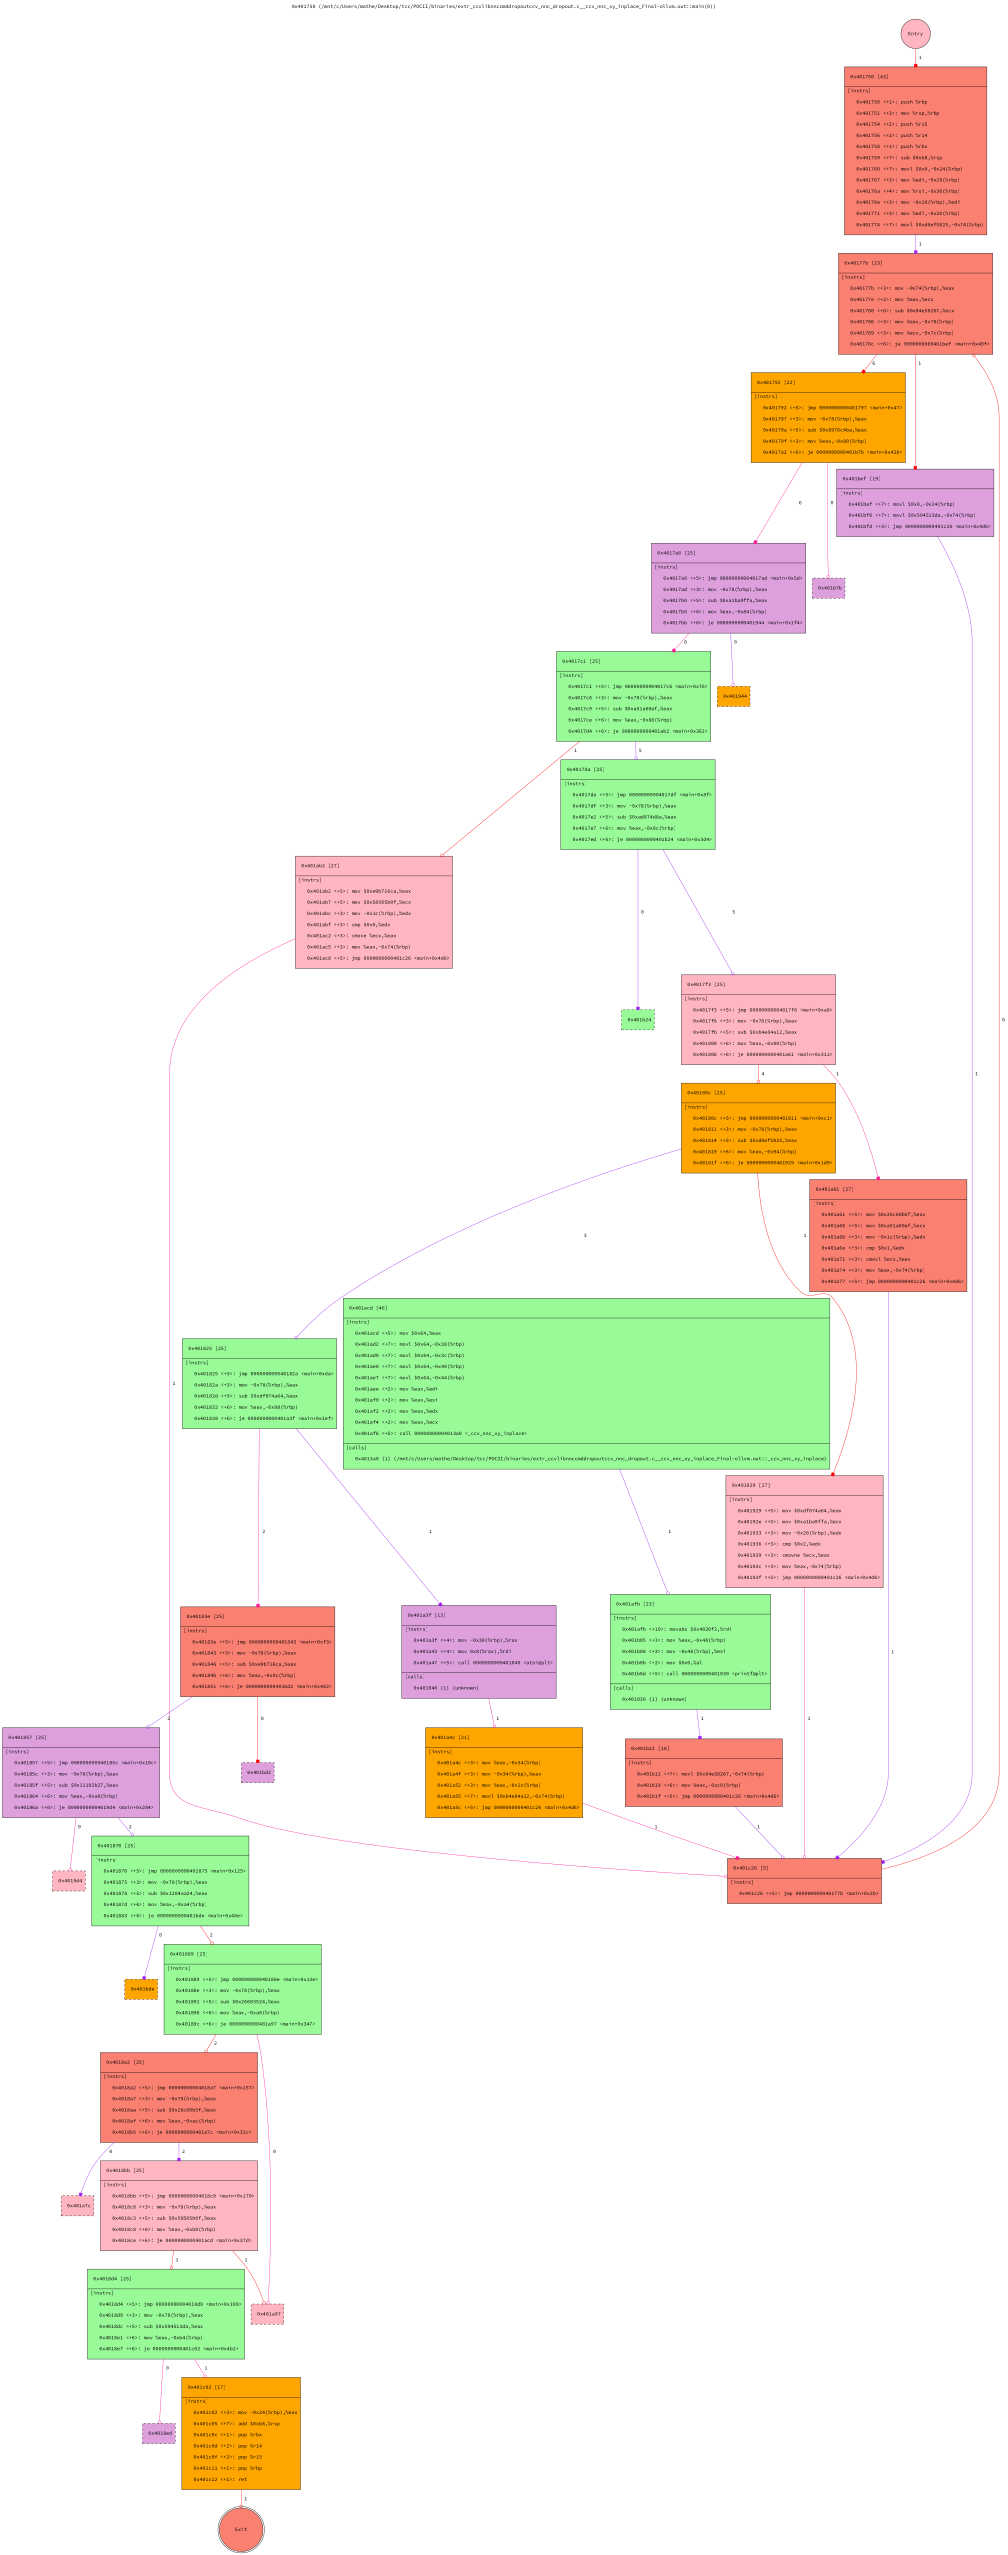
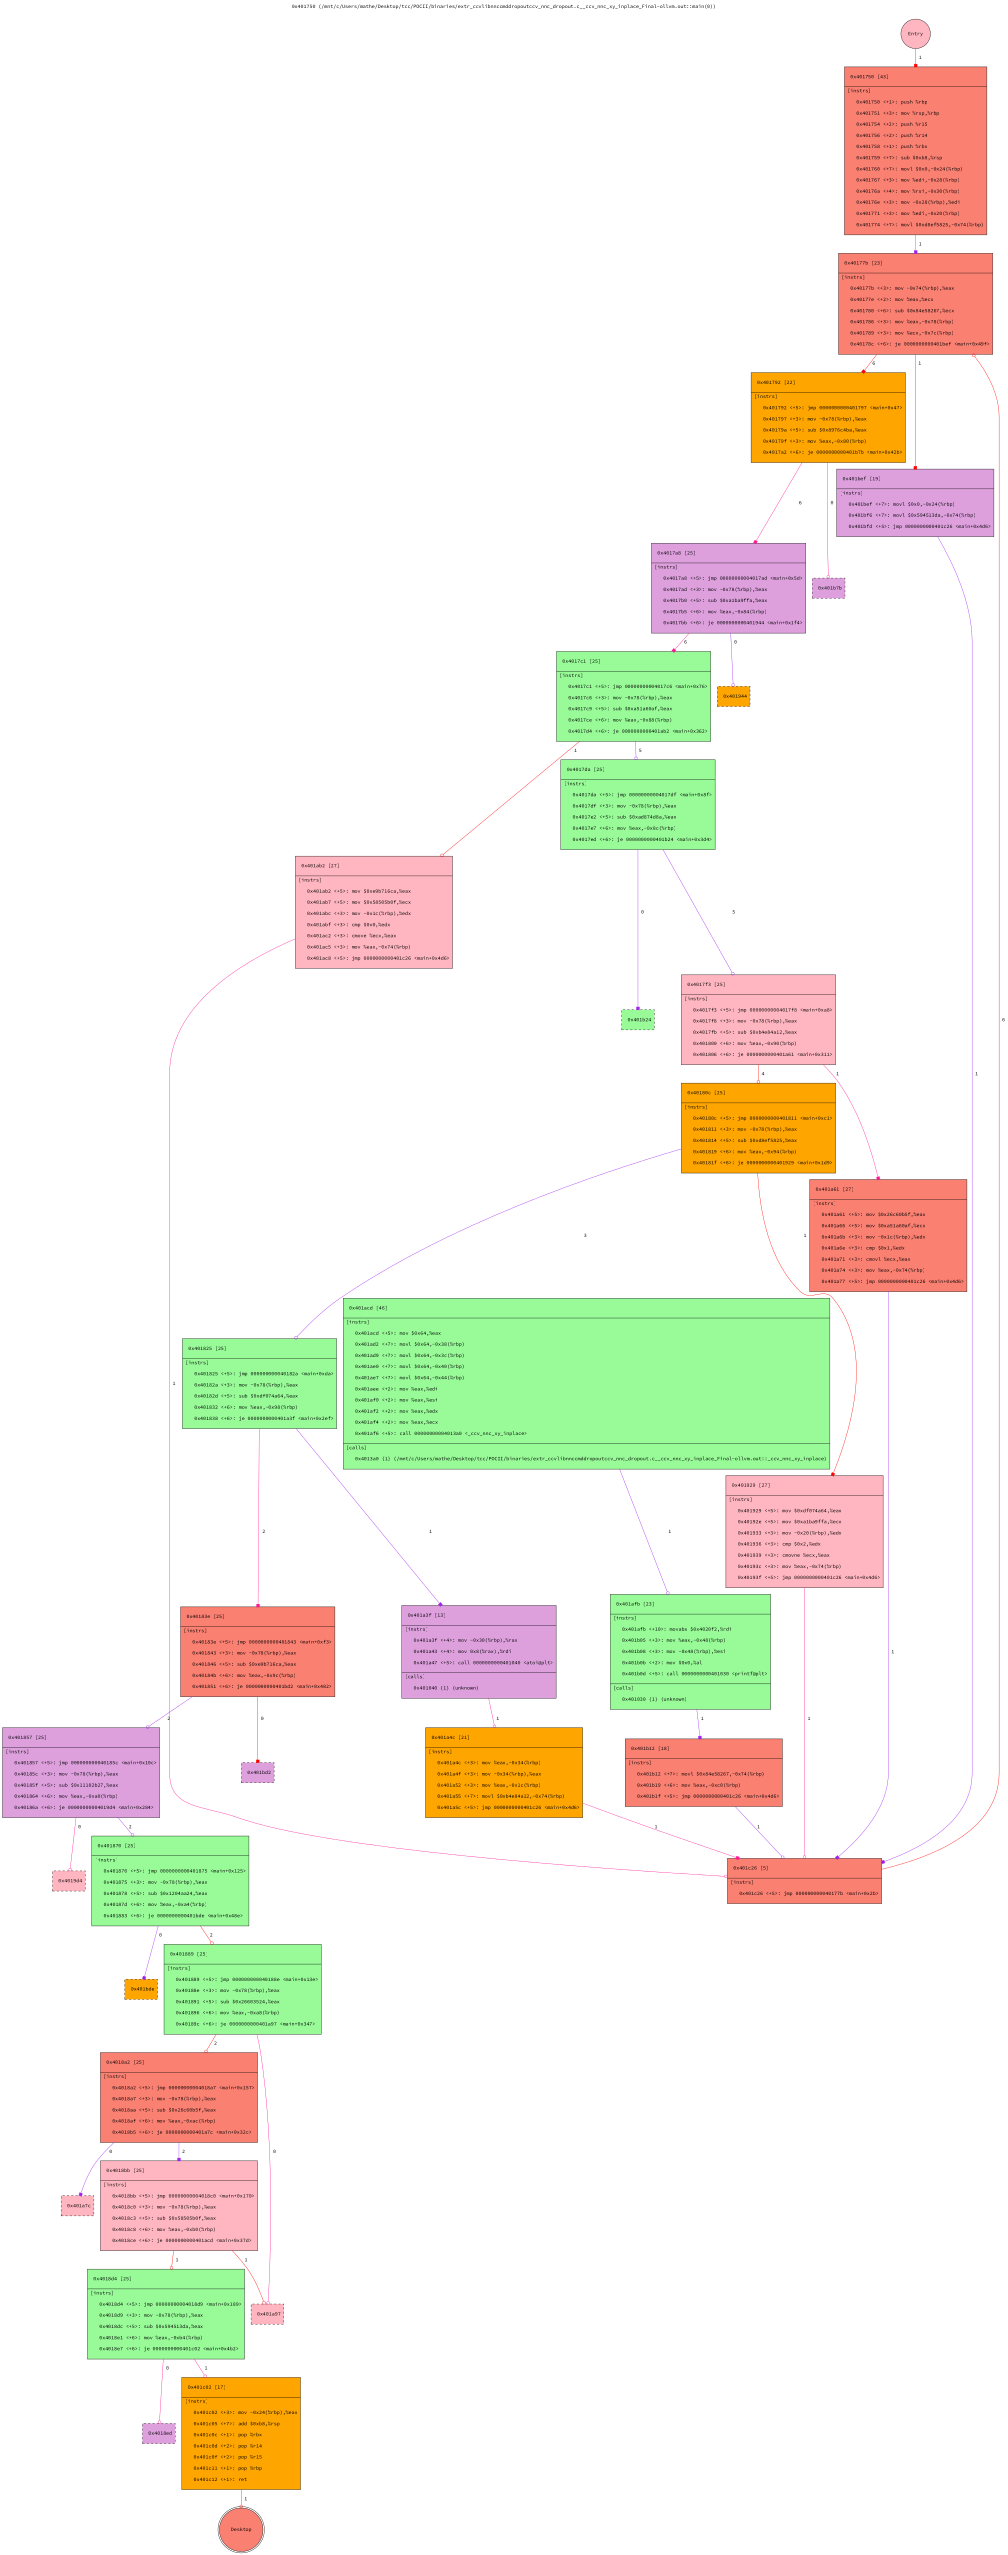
node "Exit": label "Exit" -> "Desktop"
